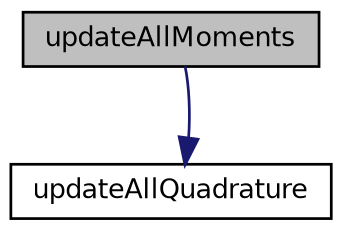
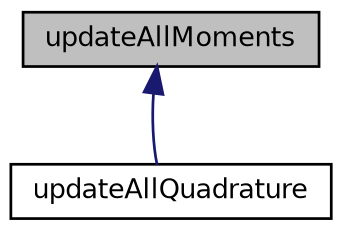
edge "updateAllMoments" -> "updateAllQuadrature": reversed
